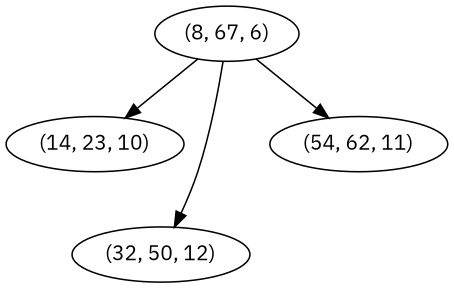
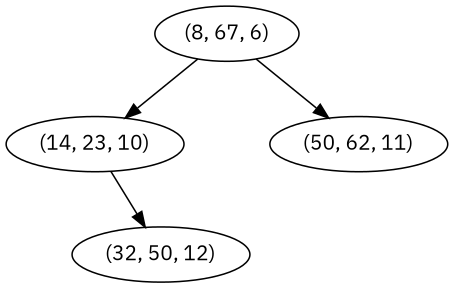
edge "(8, 67, 6)" -> "(32, 50, 12)": now "(14, 23, 10)" -> "(32, 50, 12)"
node "(54, 62, 11)": label "(54, 62, 11)" -> "(50, 62, 11)"
